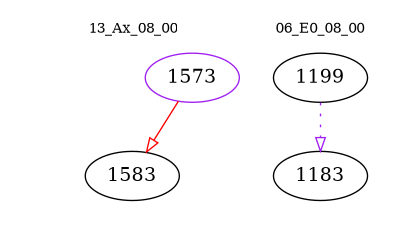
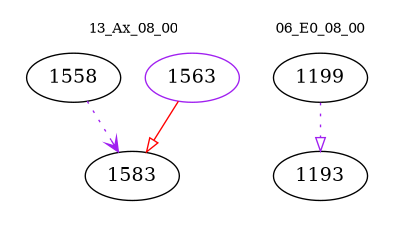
node "1558": added
node "1573": label "1573" -> "1563"
node "1183": label "1183" -> "1193"
